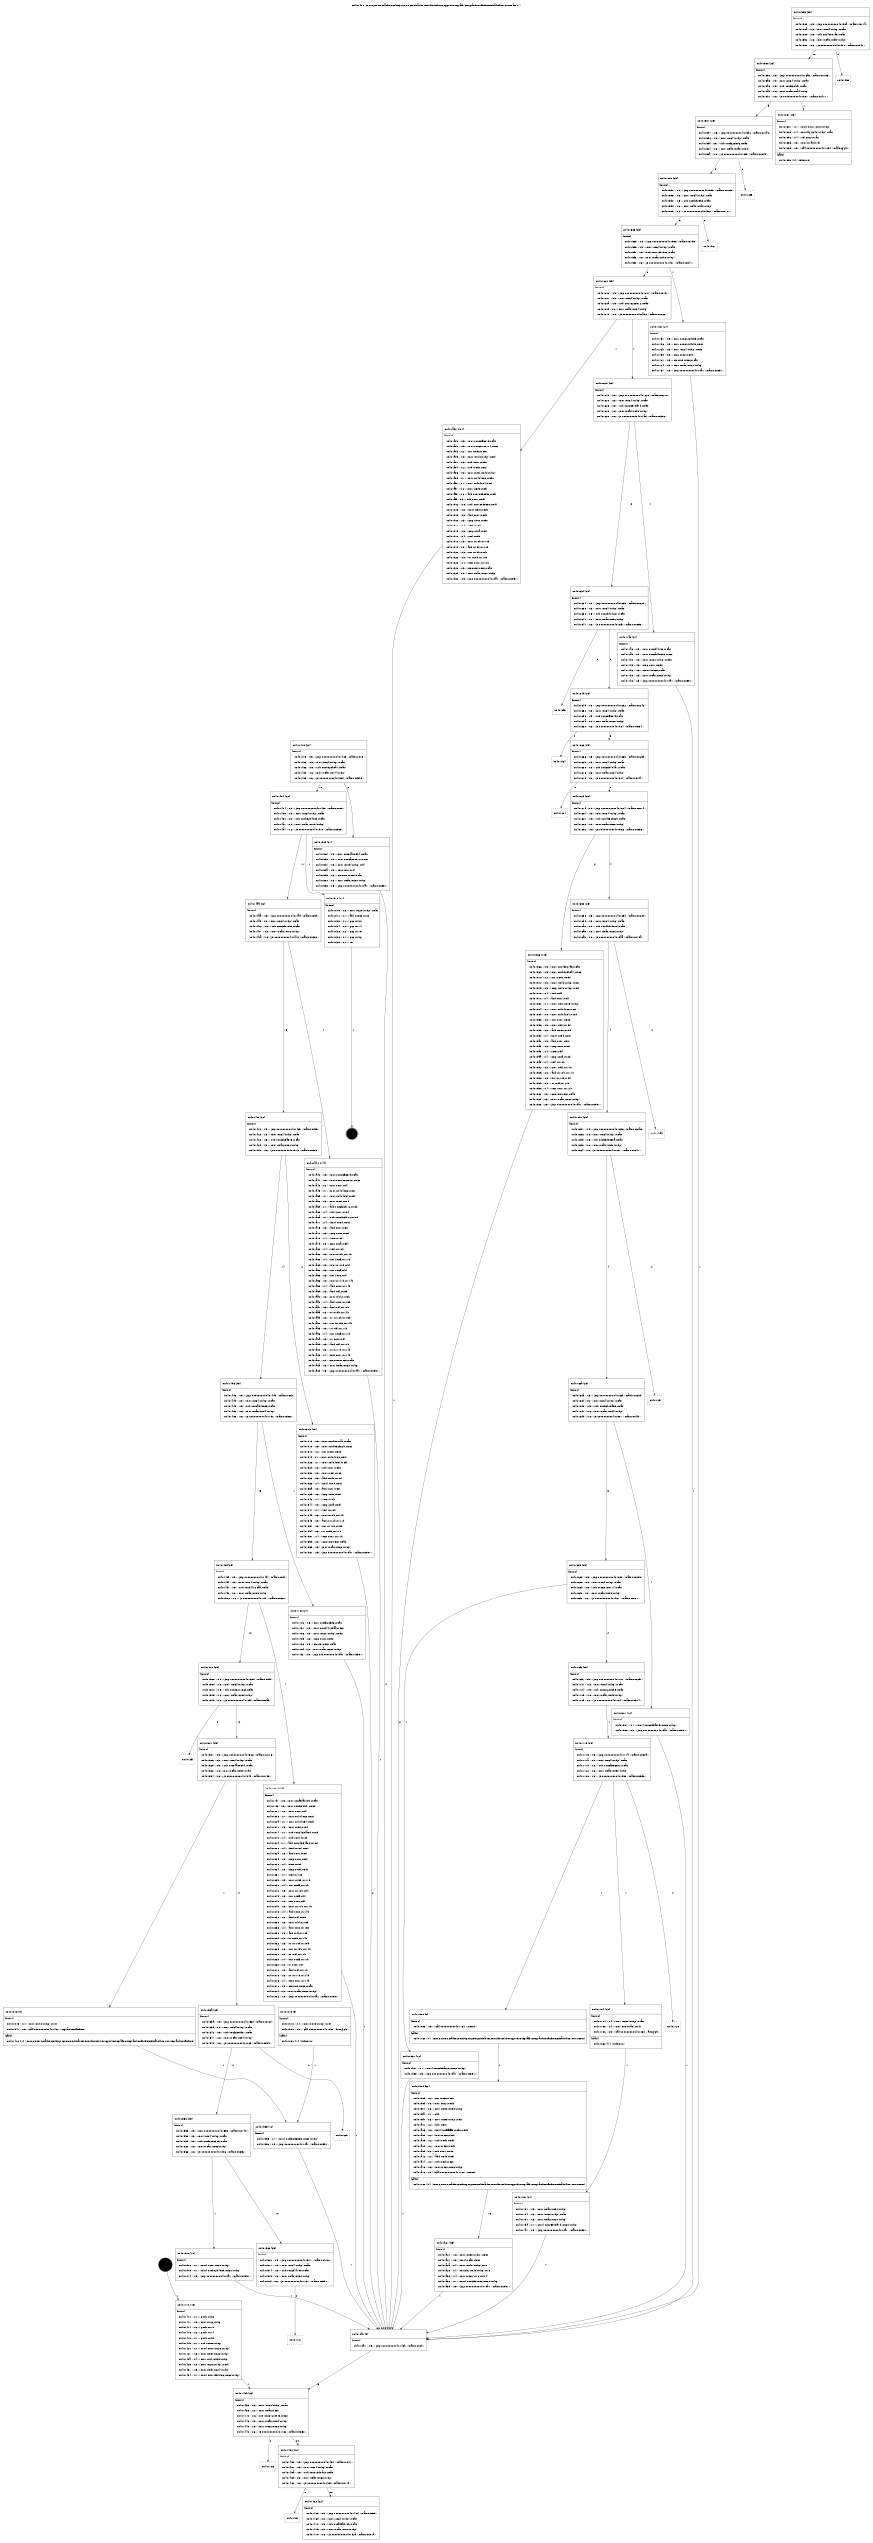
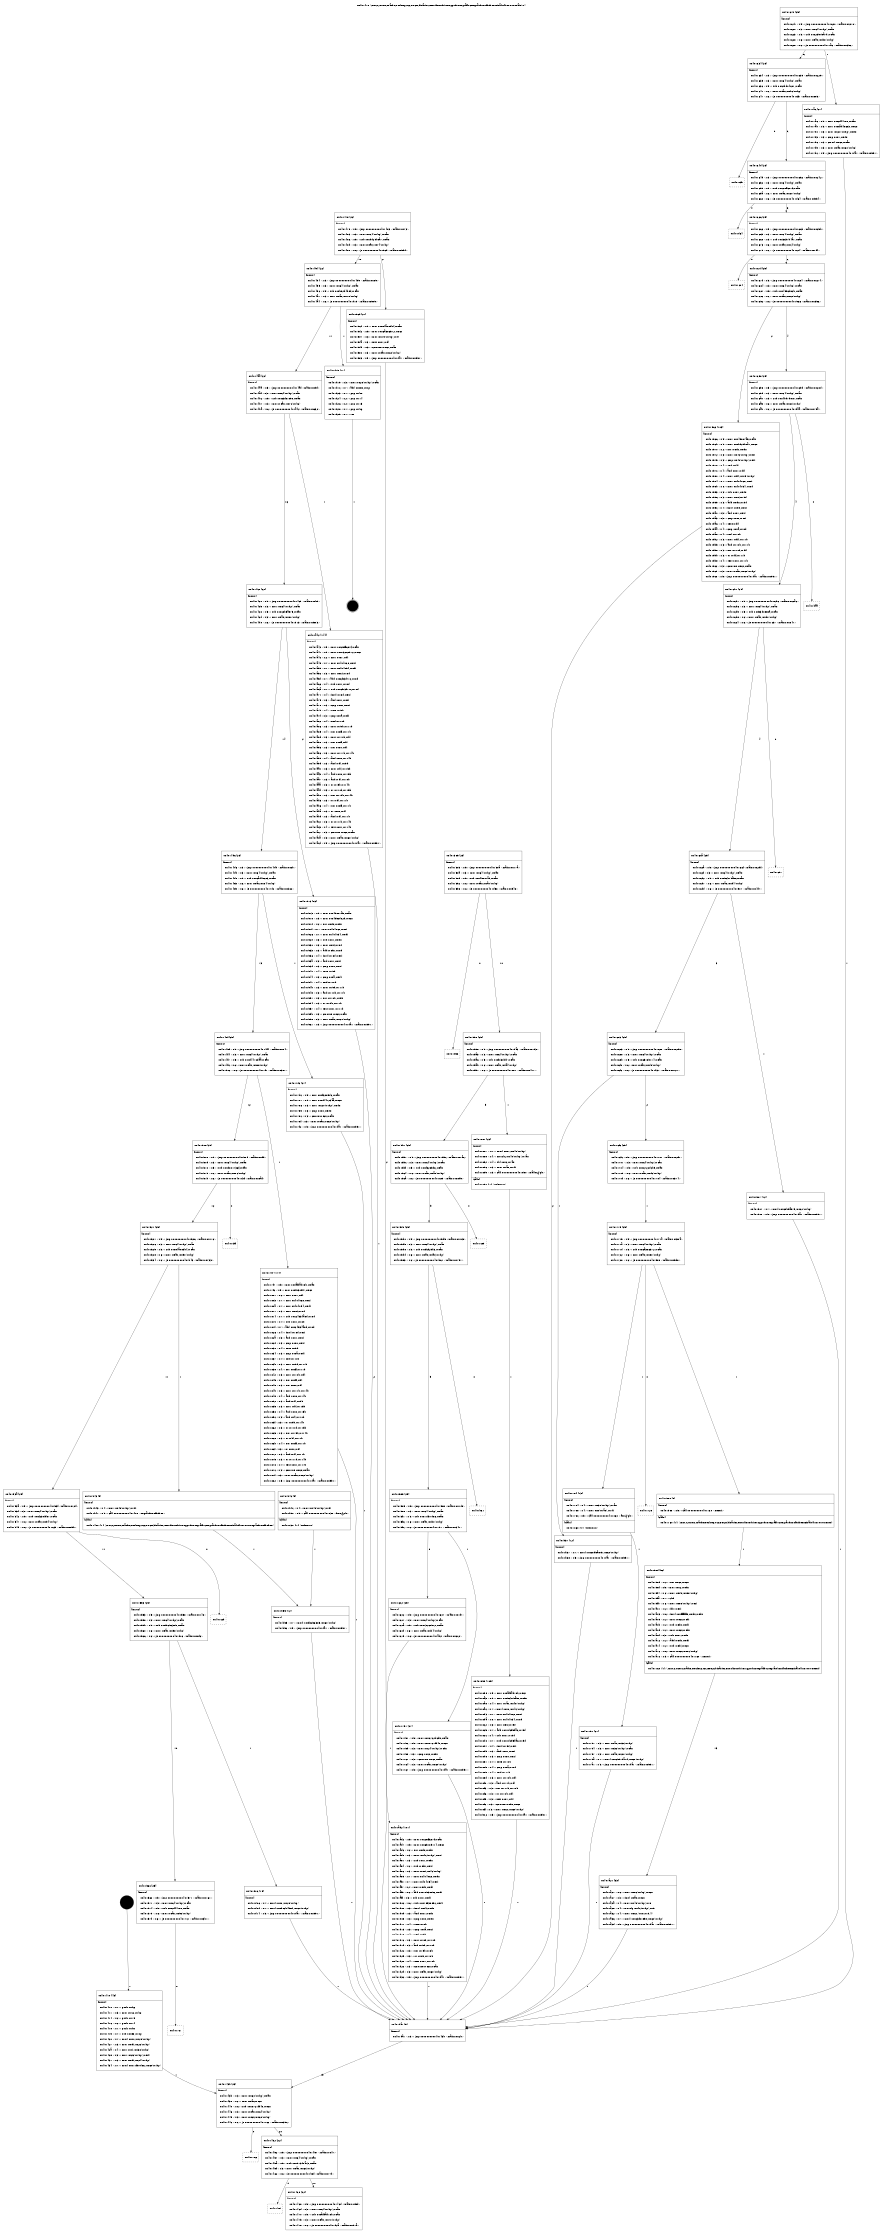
edge "0x401602 [25]" -> "0x40161b [25]": removed, label "7"
node "0x40189e [105]": added
